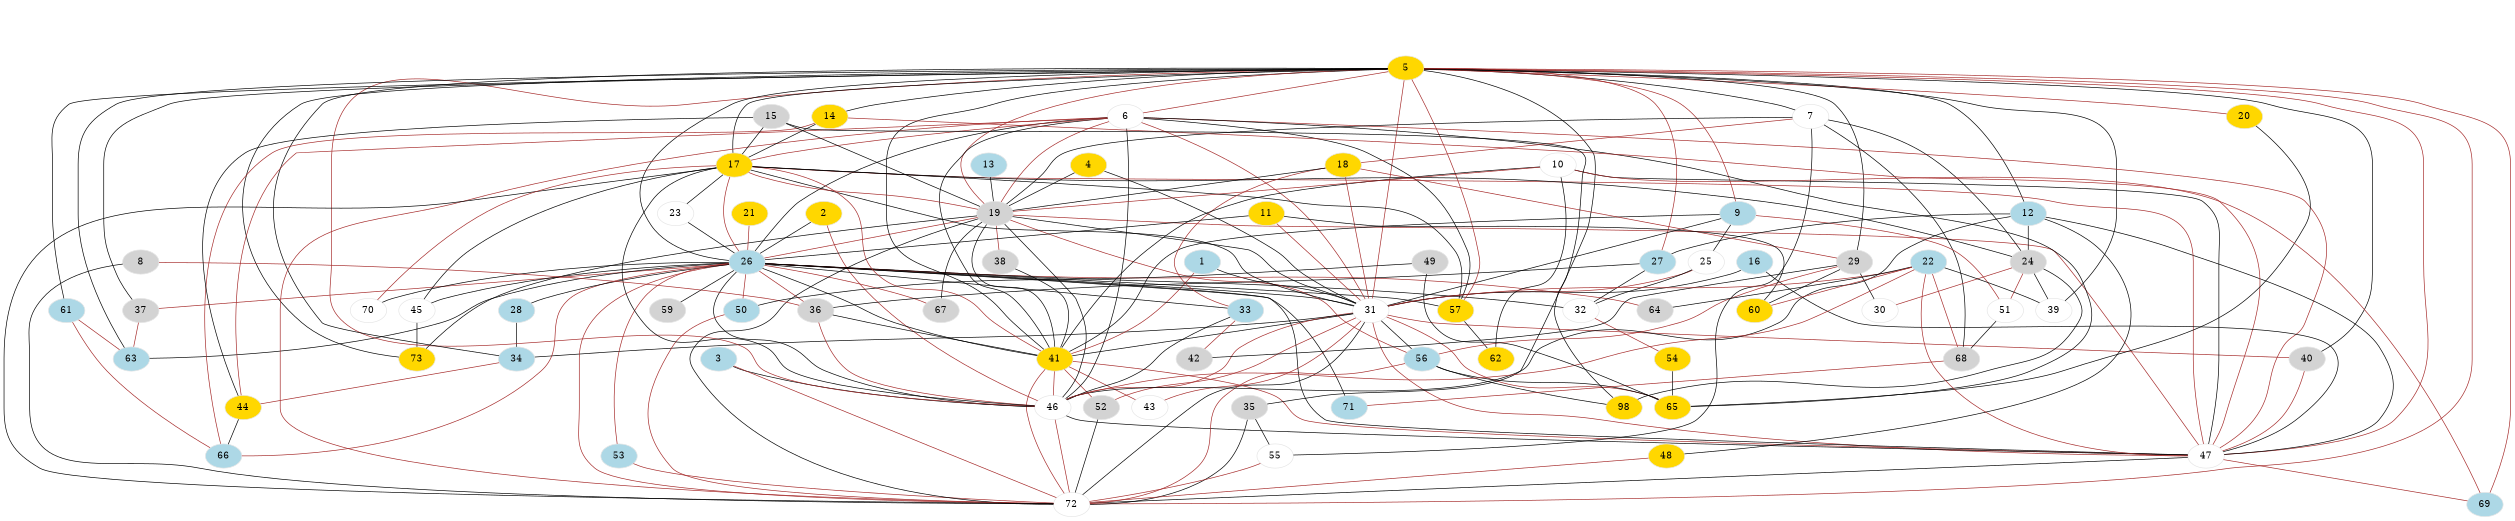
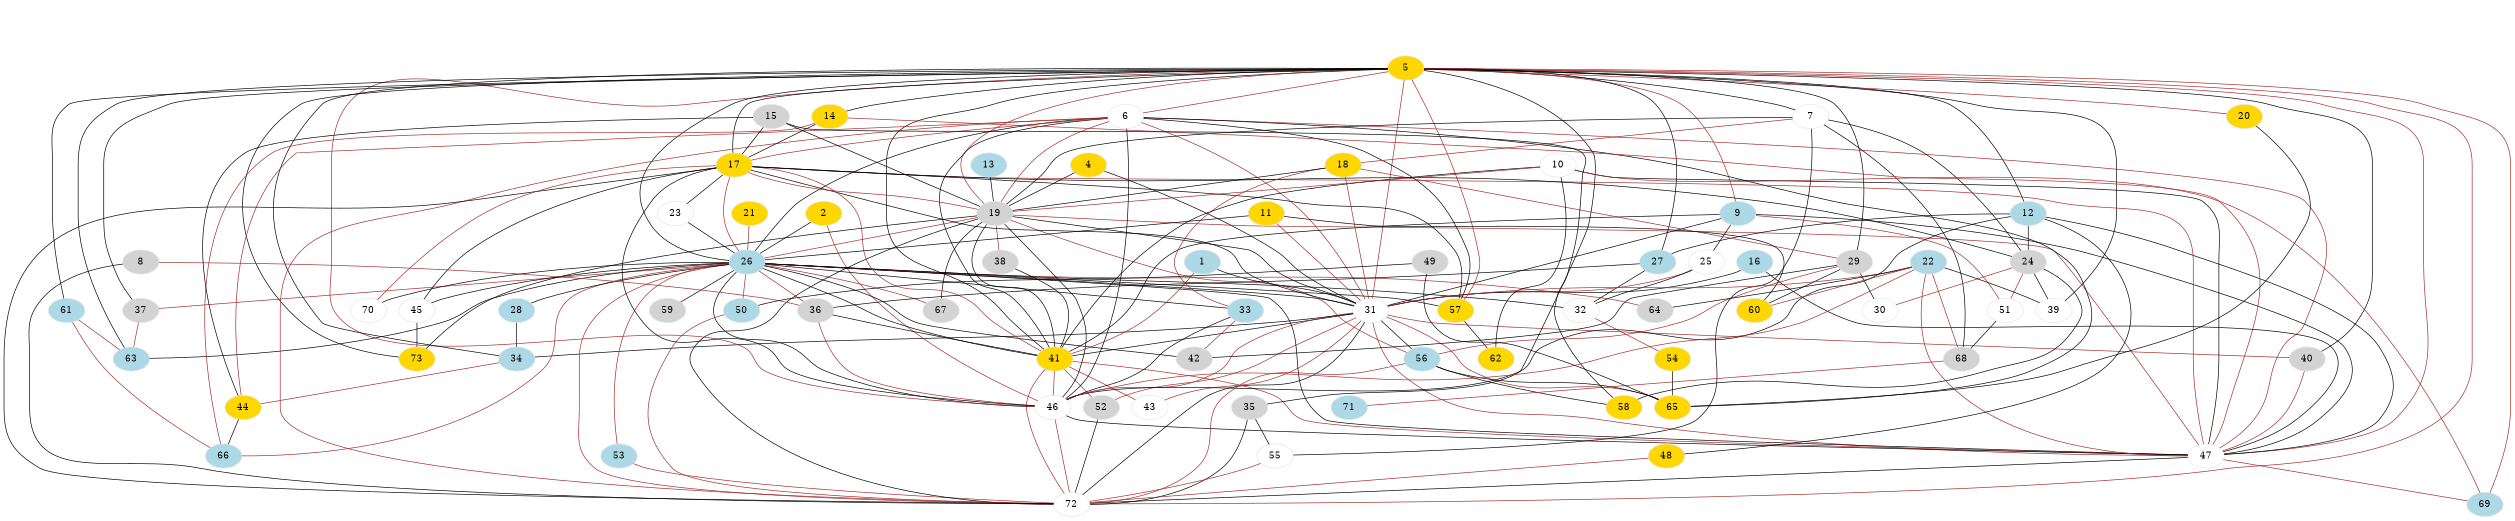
edge "5" -- "27": color brown -> black
edge "9" -- "47": added
edge "26" -- "71": now "26" -- "42"
node "3": removed
node "98": label "98" -> "58"
